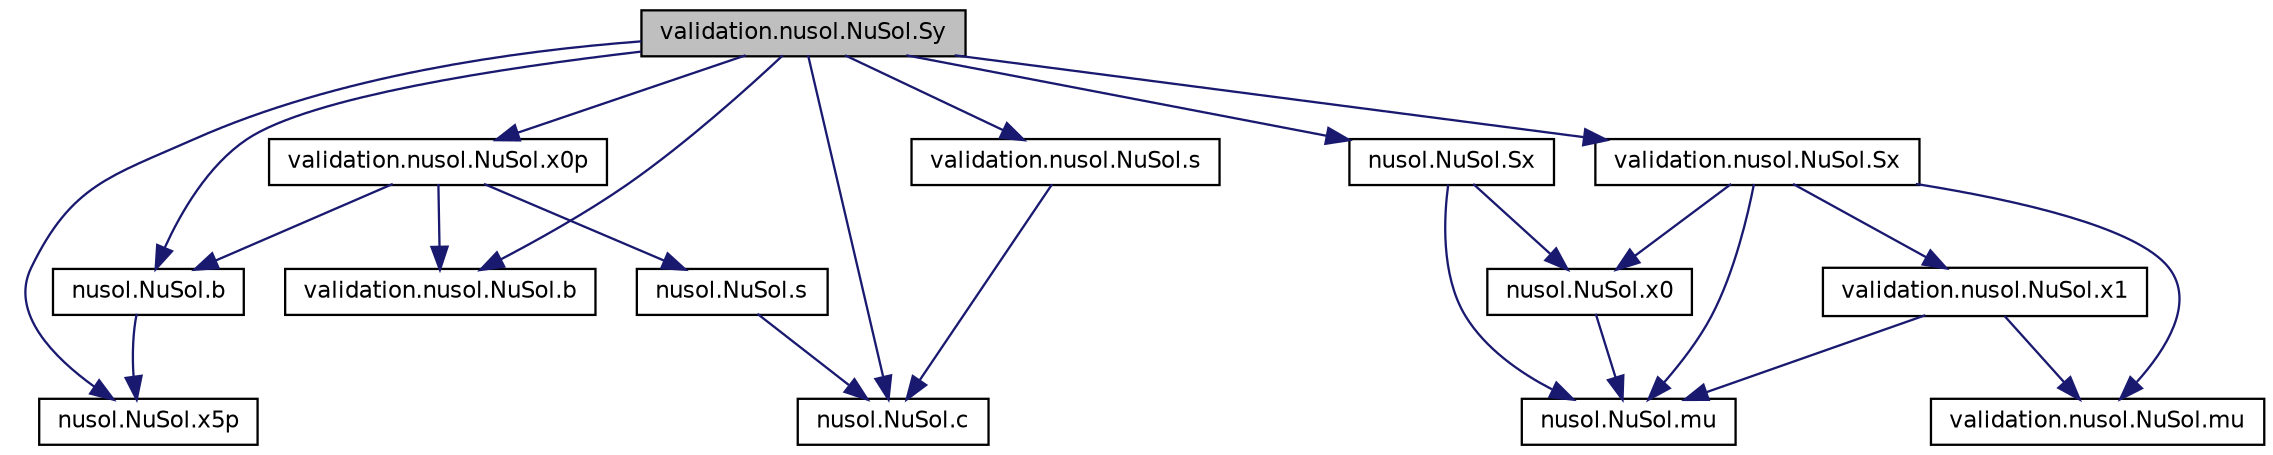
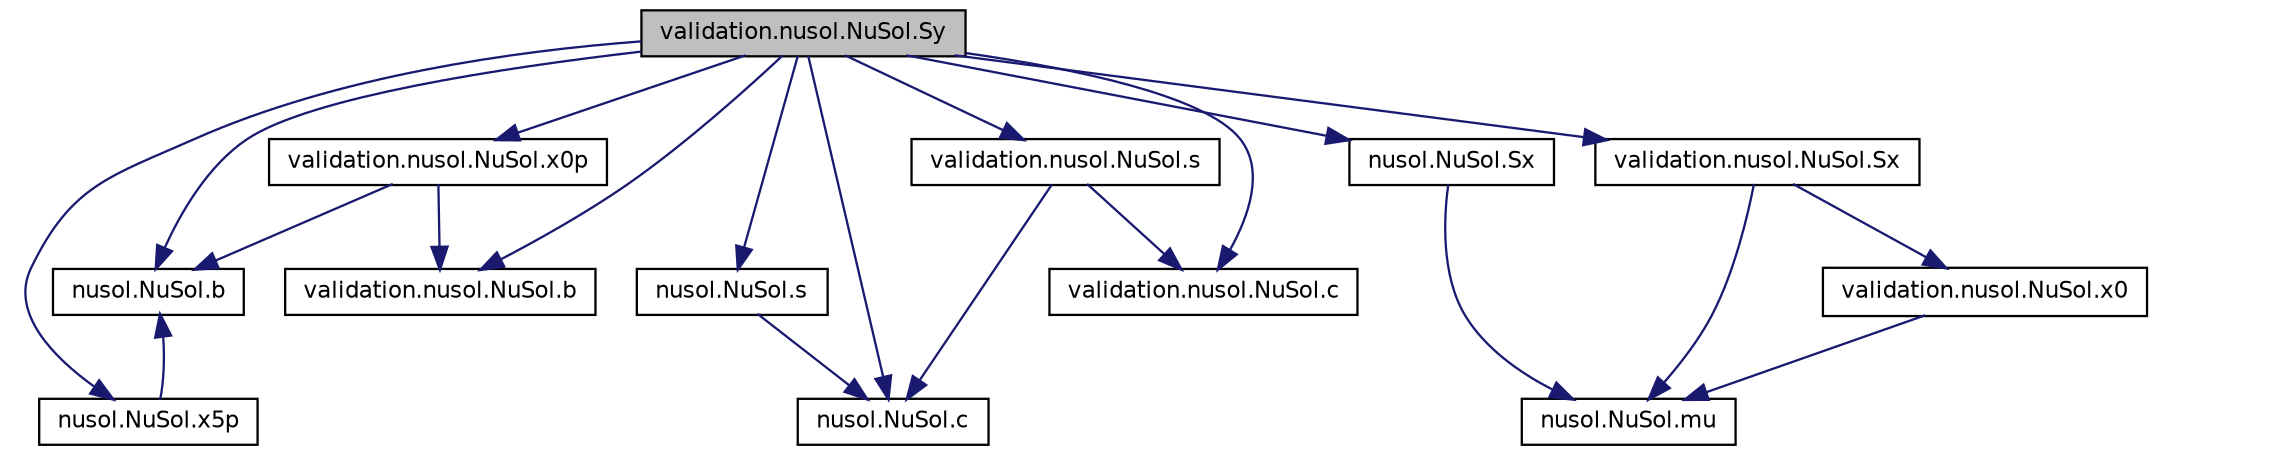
edge "validation.nusol.NuSol.x0p" -> "nusol.NuSol.s": now "validation.nusol.NuSol.Sy" -> "nusol.NuSol.s"
node "validation.nusol.NuSol.c": added
node "nusol.NuSol.x0": removed
node "validation.nusol.NuSol.x1": label "validation.nusol.NuSol.x1" -> "validation.nusol.NuSol.x0"
edge "nusol.NuSol.b" -> "nusol.NuSol.x5p": reversed
node "validation.nusol.NuSol.mu": removed
